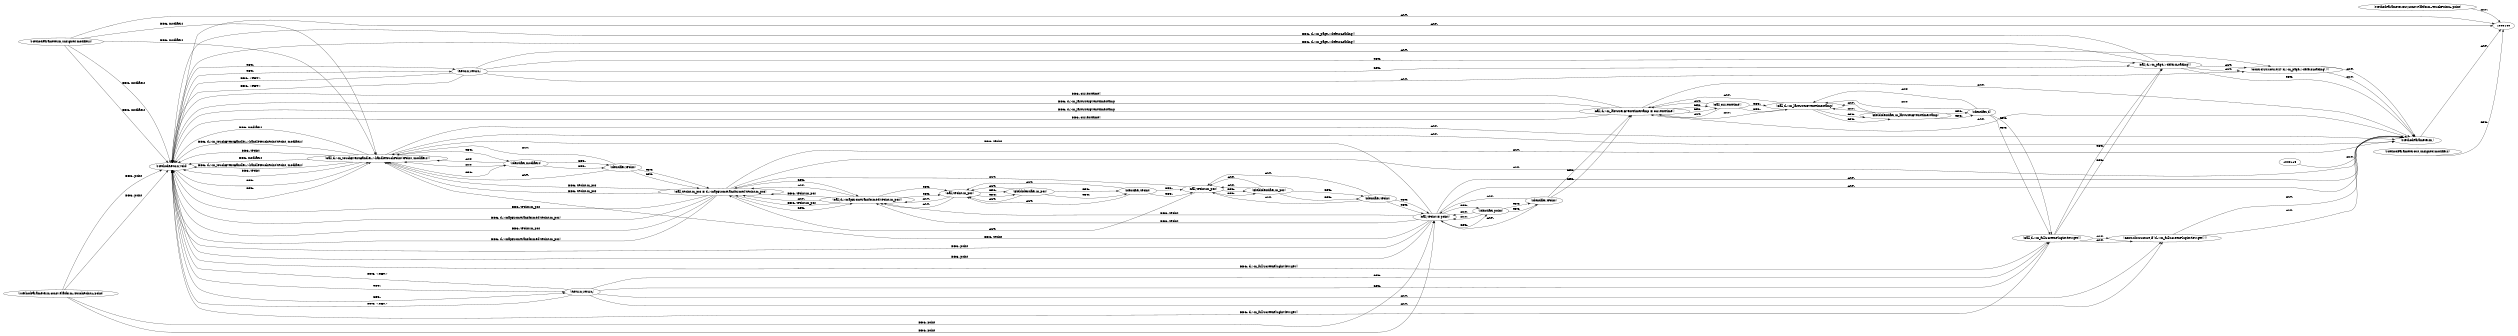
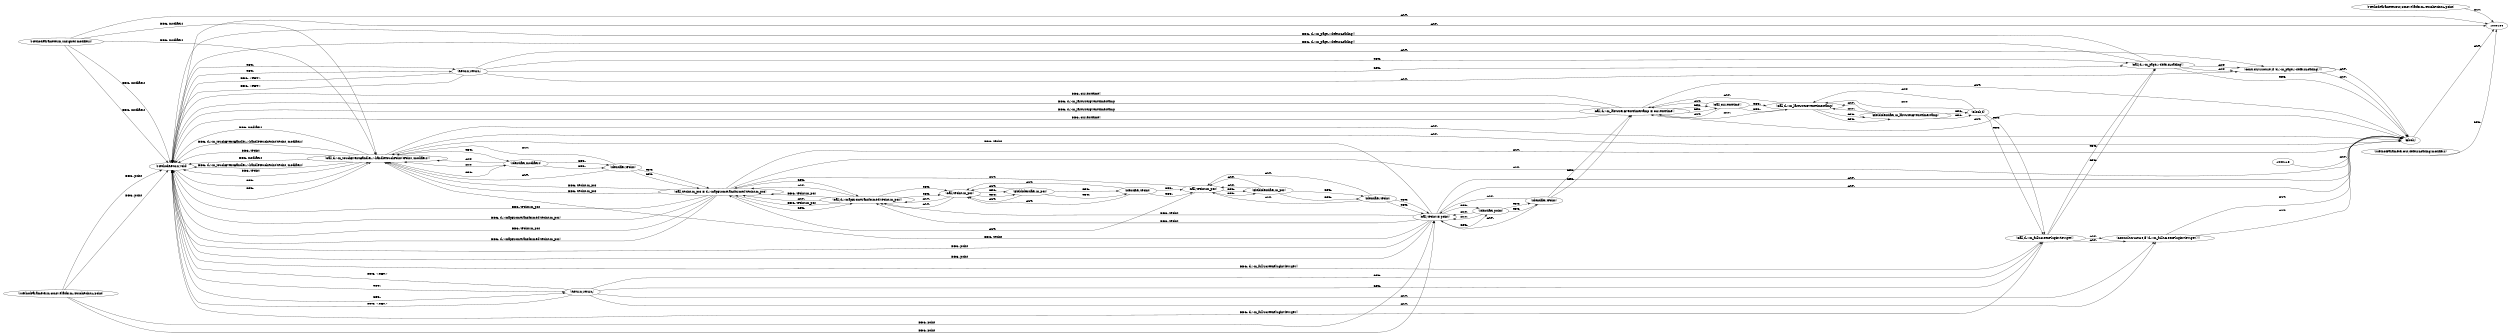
node "(Identifier,d)": label "(Identifier,d)" -> "(Block,d)"
node "(MethodParameterIn,)": label "(MethodParameterIn,)" -> "(Block,)"
node "(MethodParameterOut,unsigned modifiers)": label "(MethodParameterOut,unsigned modifiers)" -> "(MethodParameterOut,defersLoading modifiers)"
